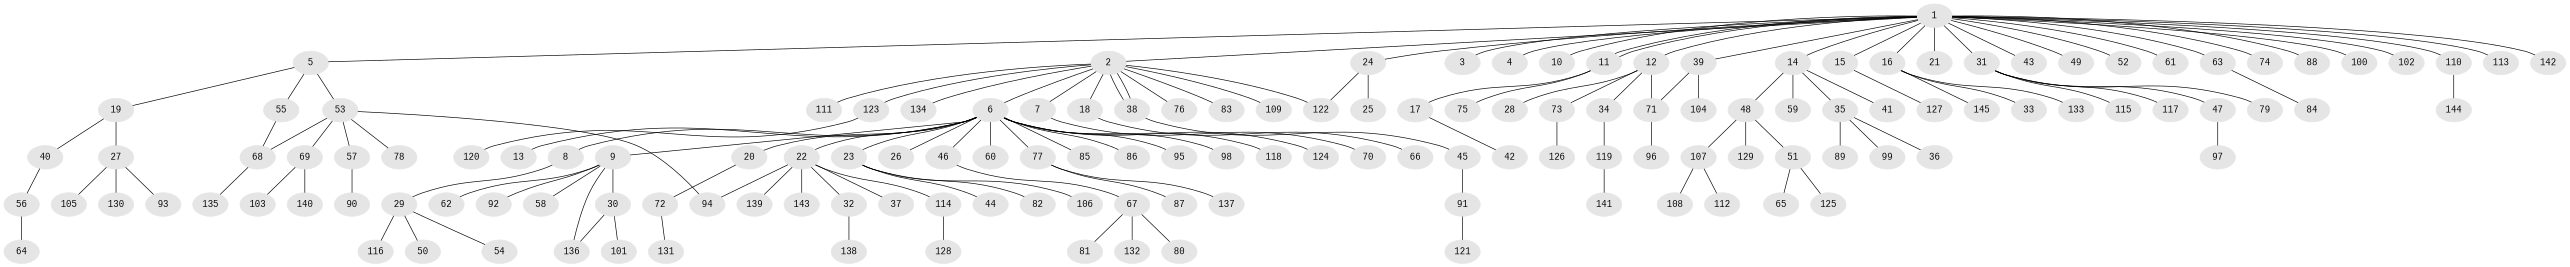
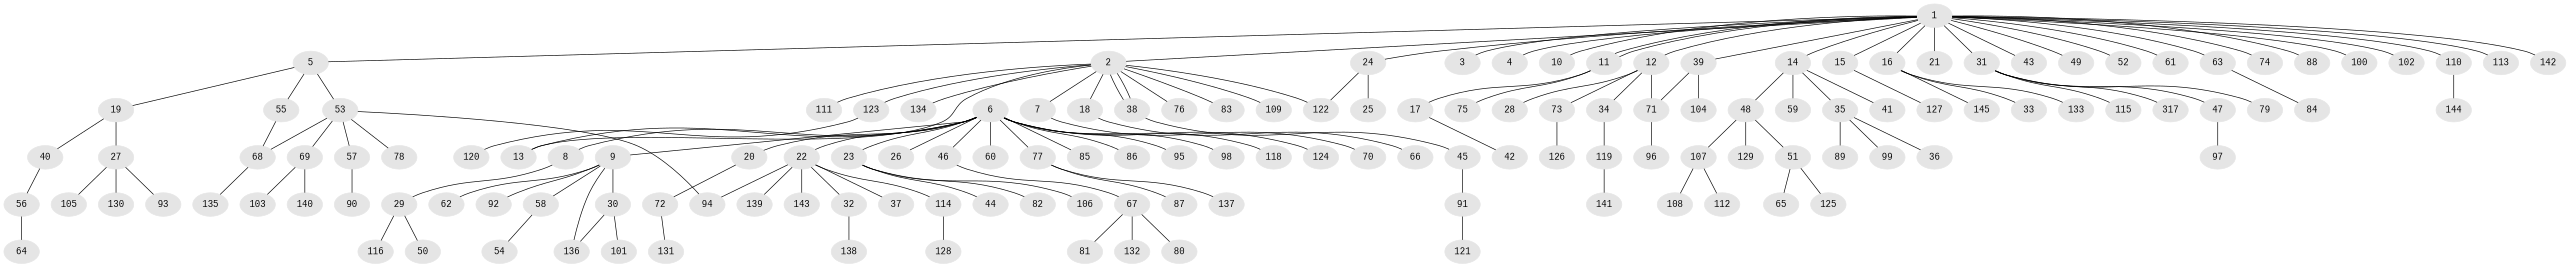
edge "2" -- "6": now "2" -- "13"
node "117": label "117" -> "317"
edge "29" -- "54": now "58" -- "54"
